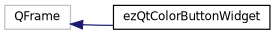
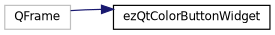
edge "ezQtColorButtonWidget" -> "QFrame": reversed
